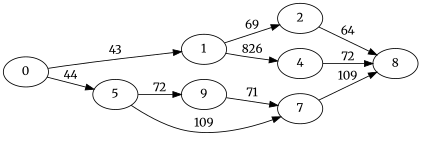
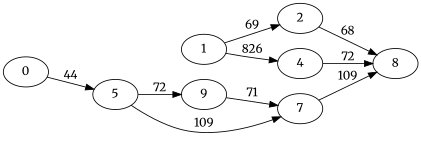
edge "2" -> "8": label "64" -> "68"
edge "0" -> "1": removed, label "43"
